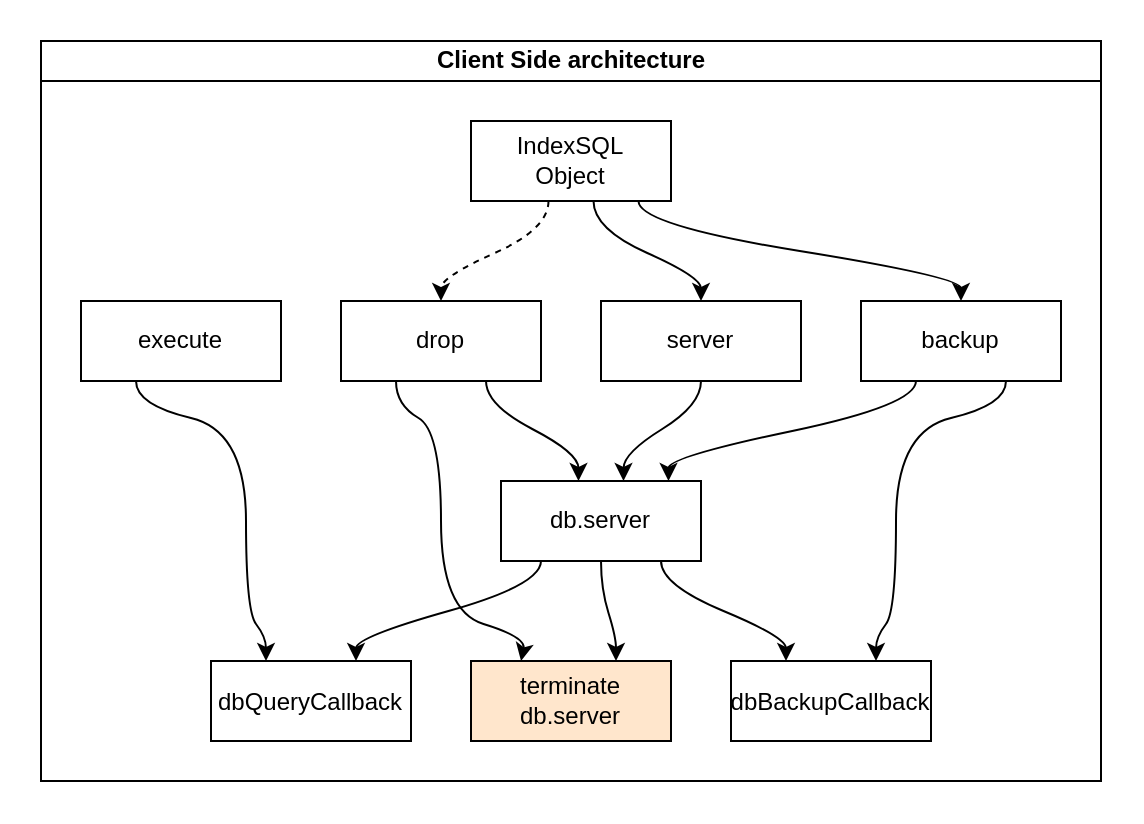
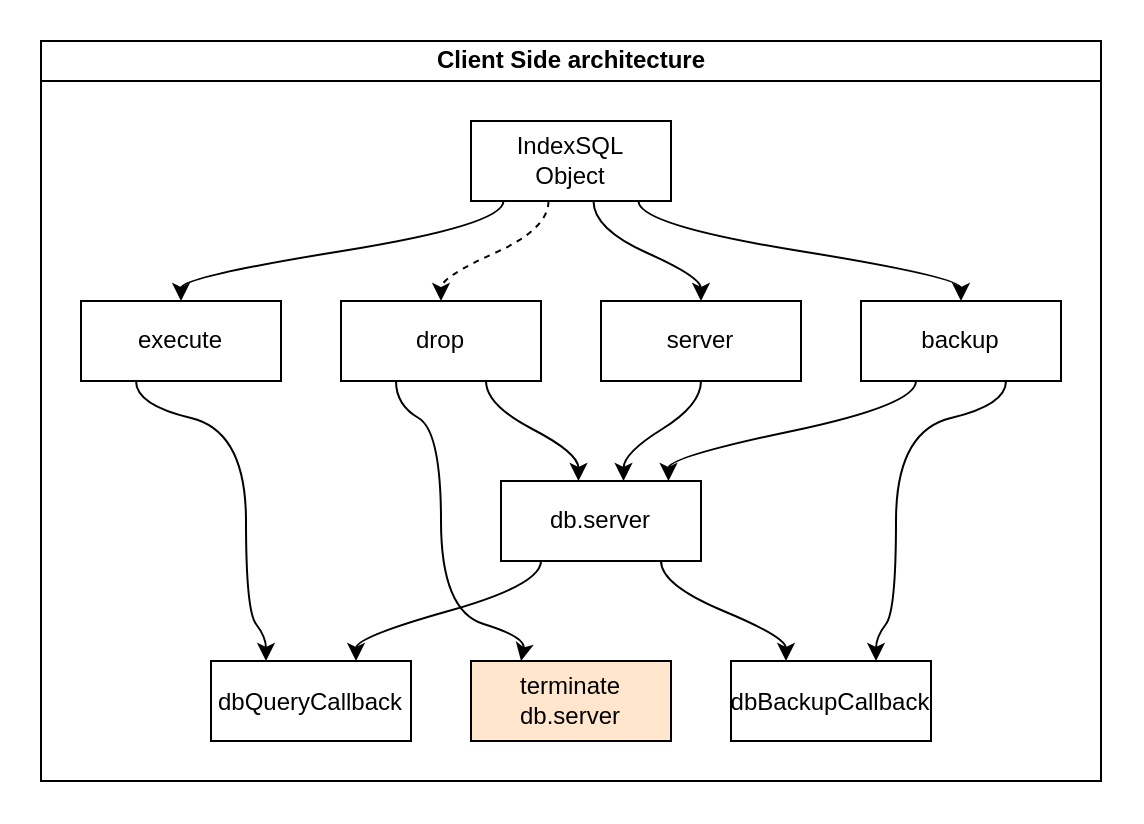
edge "IndexSQL Object" -> "execute": added
edge "db.server" -> "terminate db.server": removed
